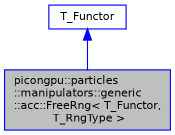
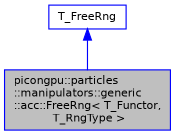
node "T_Functor": label "T_Functor" -> "T_FreeRng"
